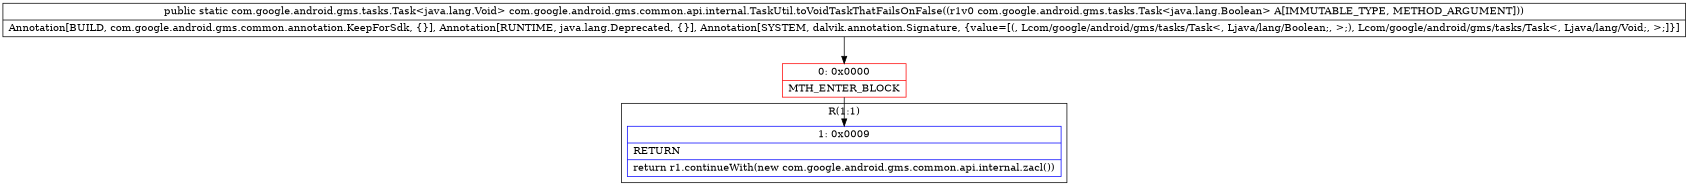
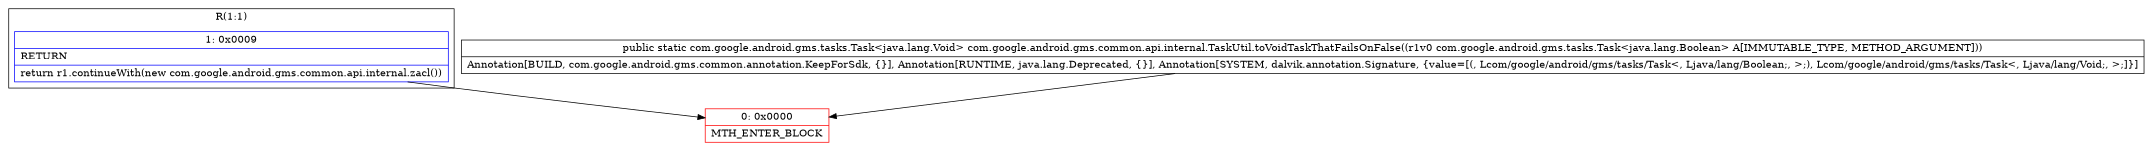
edge "0: 0x0000" -> "1: 0x0009": reversed
